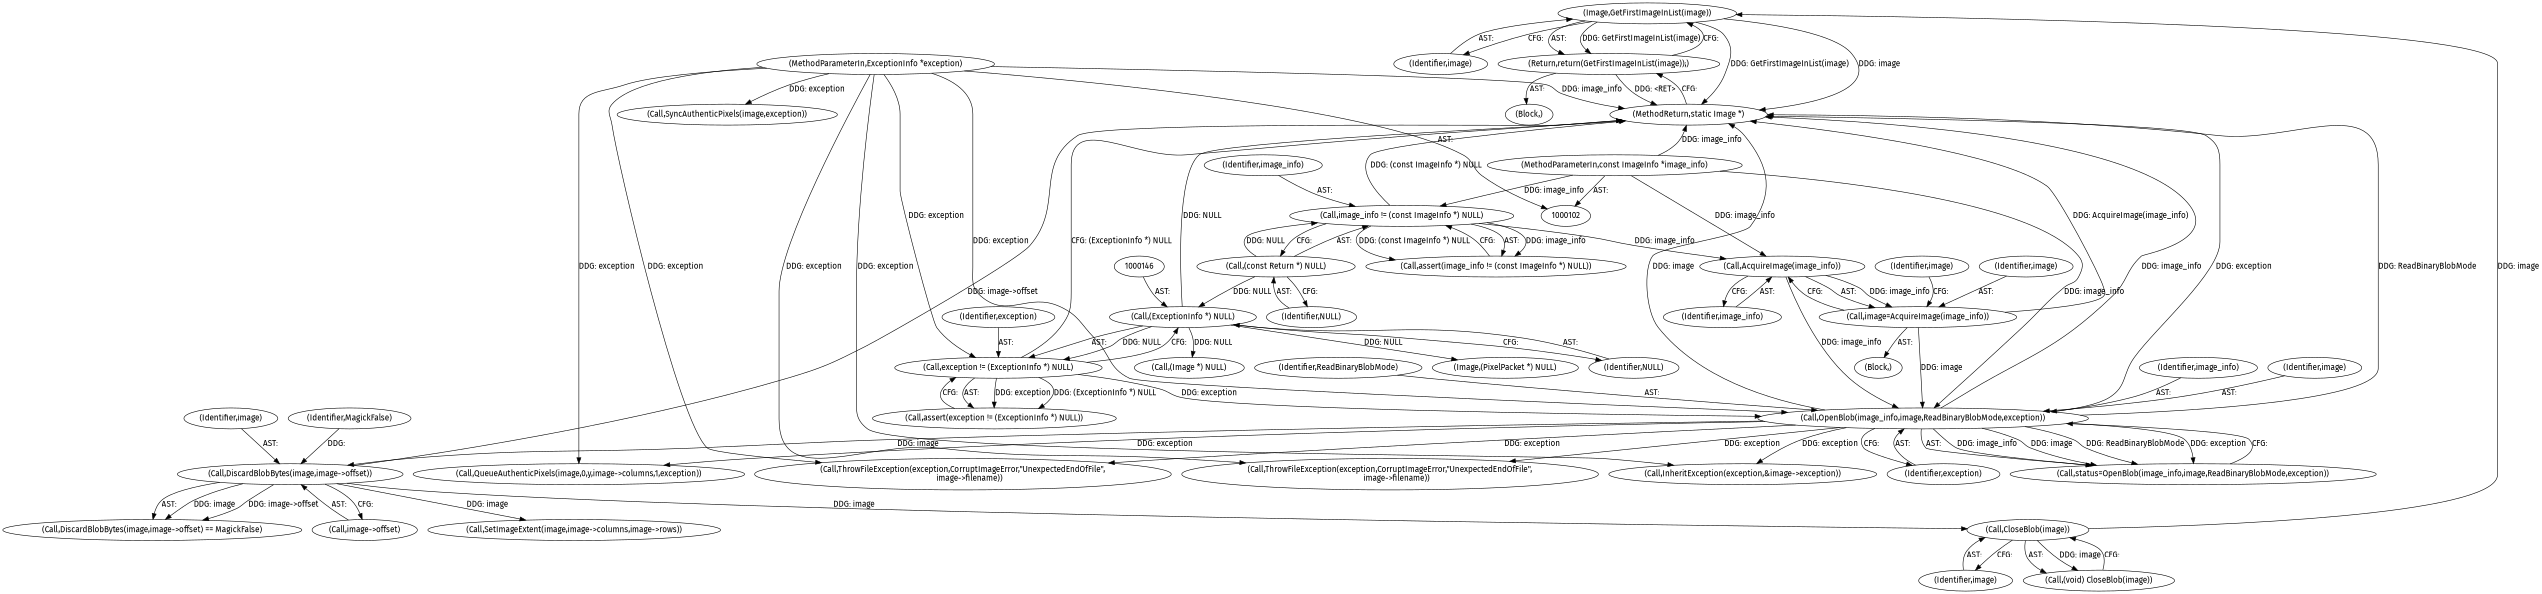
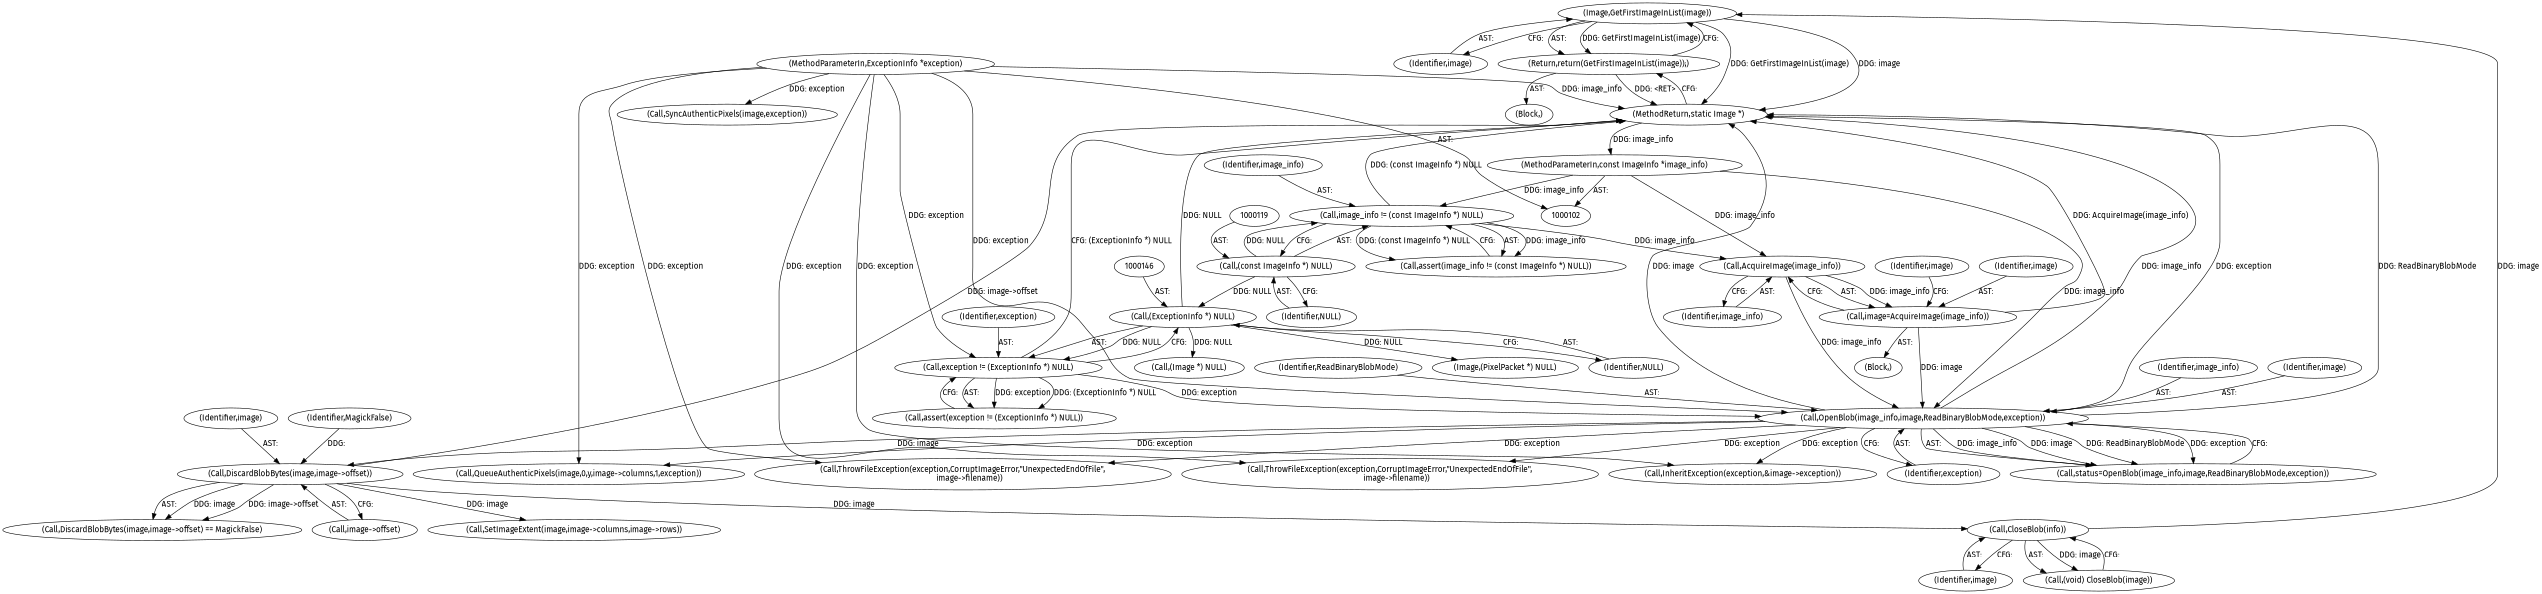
edge "(MethodParameterIn,const ImageInfo *image_info)" -> "(MethodReturn,static Image *)": reversed
node "1000119": added
node "(Call,(const Return *) NULL)": label "(Call,(const Return *) NULL)" -> "(Call,(const ImageInfo *) NULL)"
node "(Call,CloseBlob(image))": label "(Call,CloseBlob(image))" -> "(Call,CloseBlob(info))"
